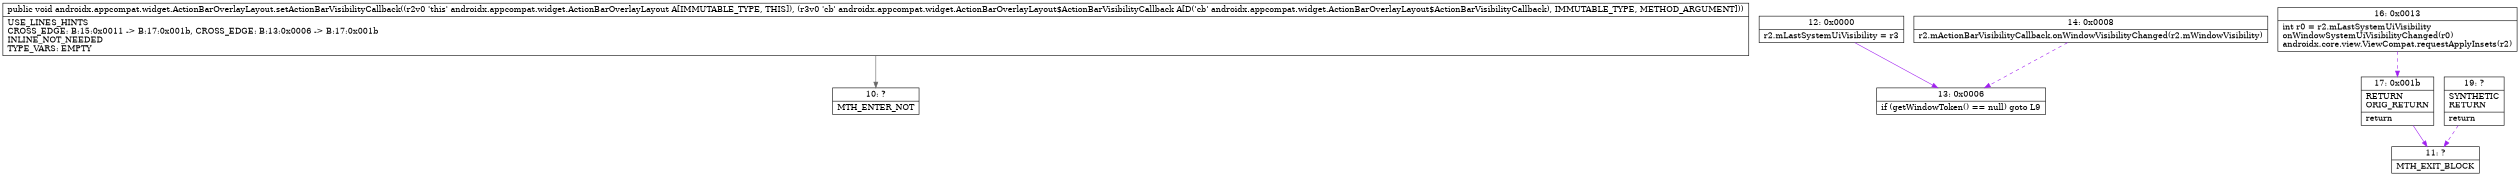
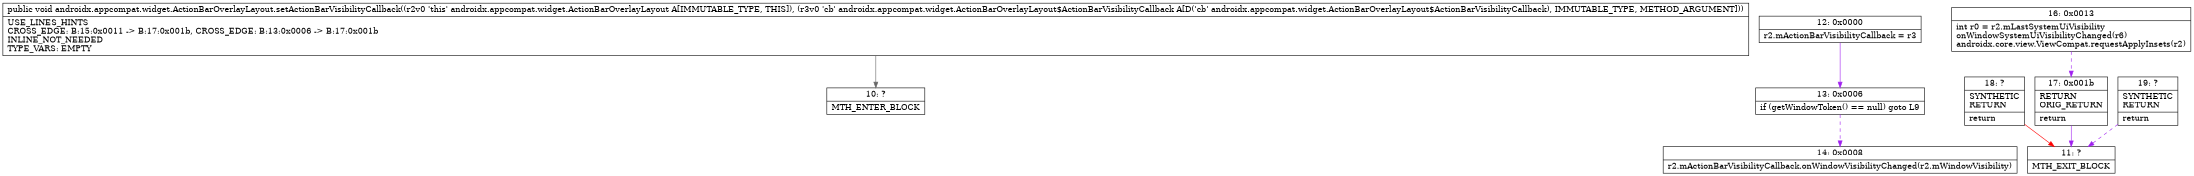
node "12: 0x0000": text "r2.mLastSystemUiVisibility = r3" -> "r2.mActionBarVisibilityCallback = r3"
node "16: 0x0013": text "onWindowSystemUiVisibilityChanged(r0)" -> "onWindowSystemUiVisibilityChanged(r6)"
edge "14: 0x0008" -> "13: 0x0006": reversed
node "18: ?": added
node "10: ?": text "MTH_ENTER_NOT" -> "MTH_ENTER_BLOCK"
